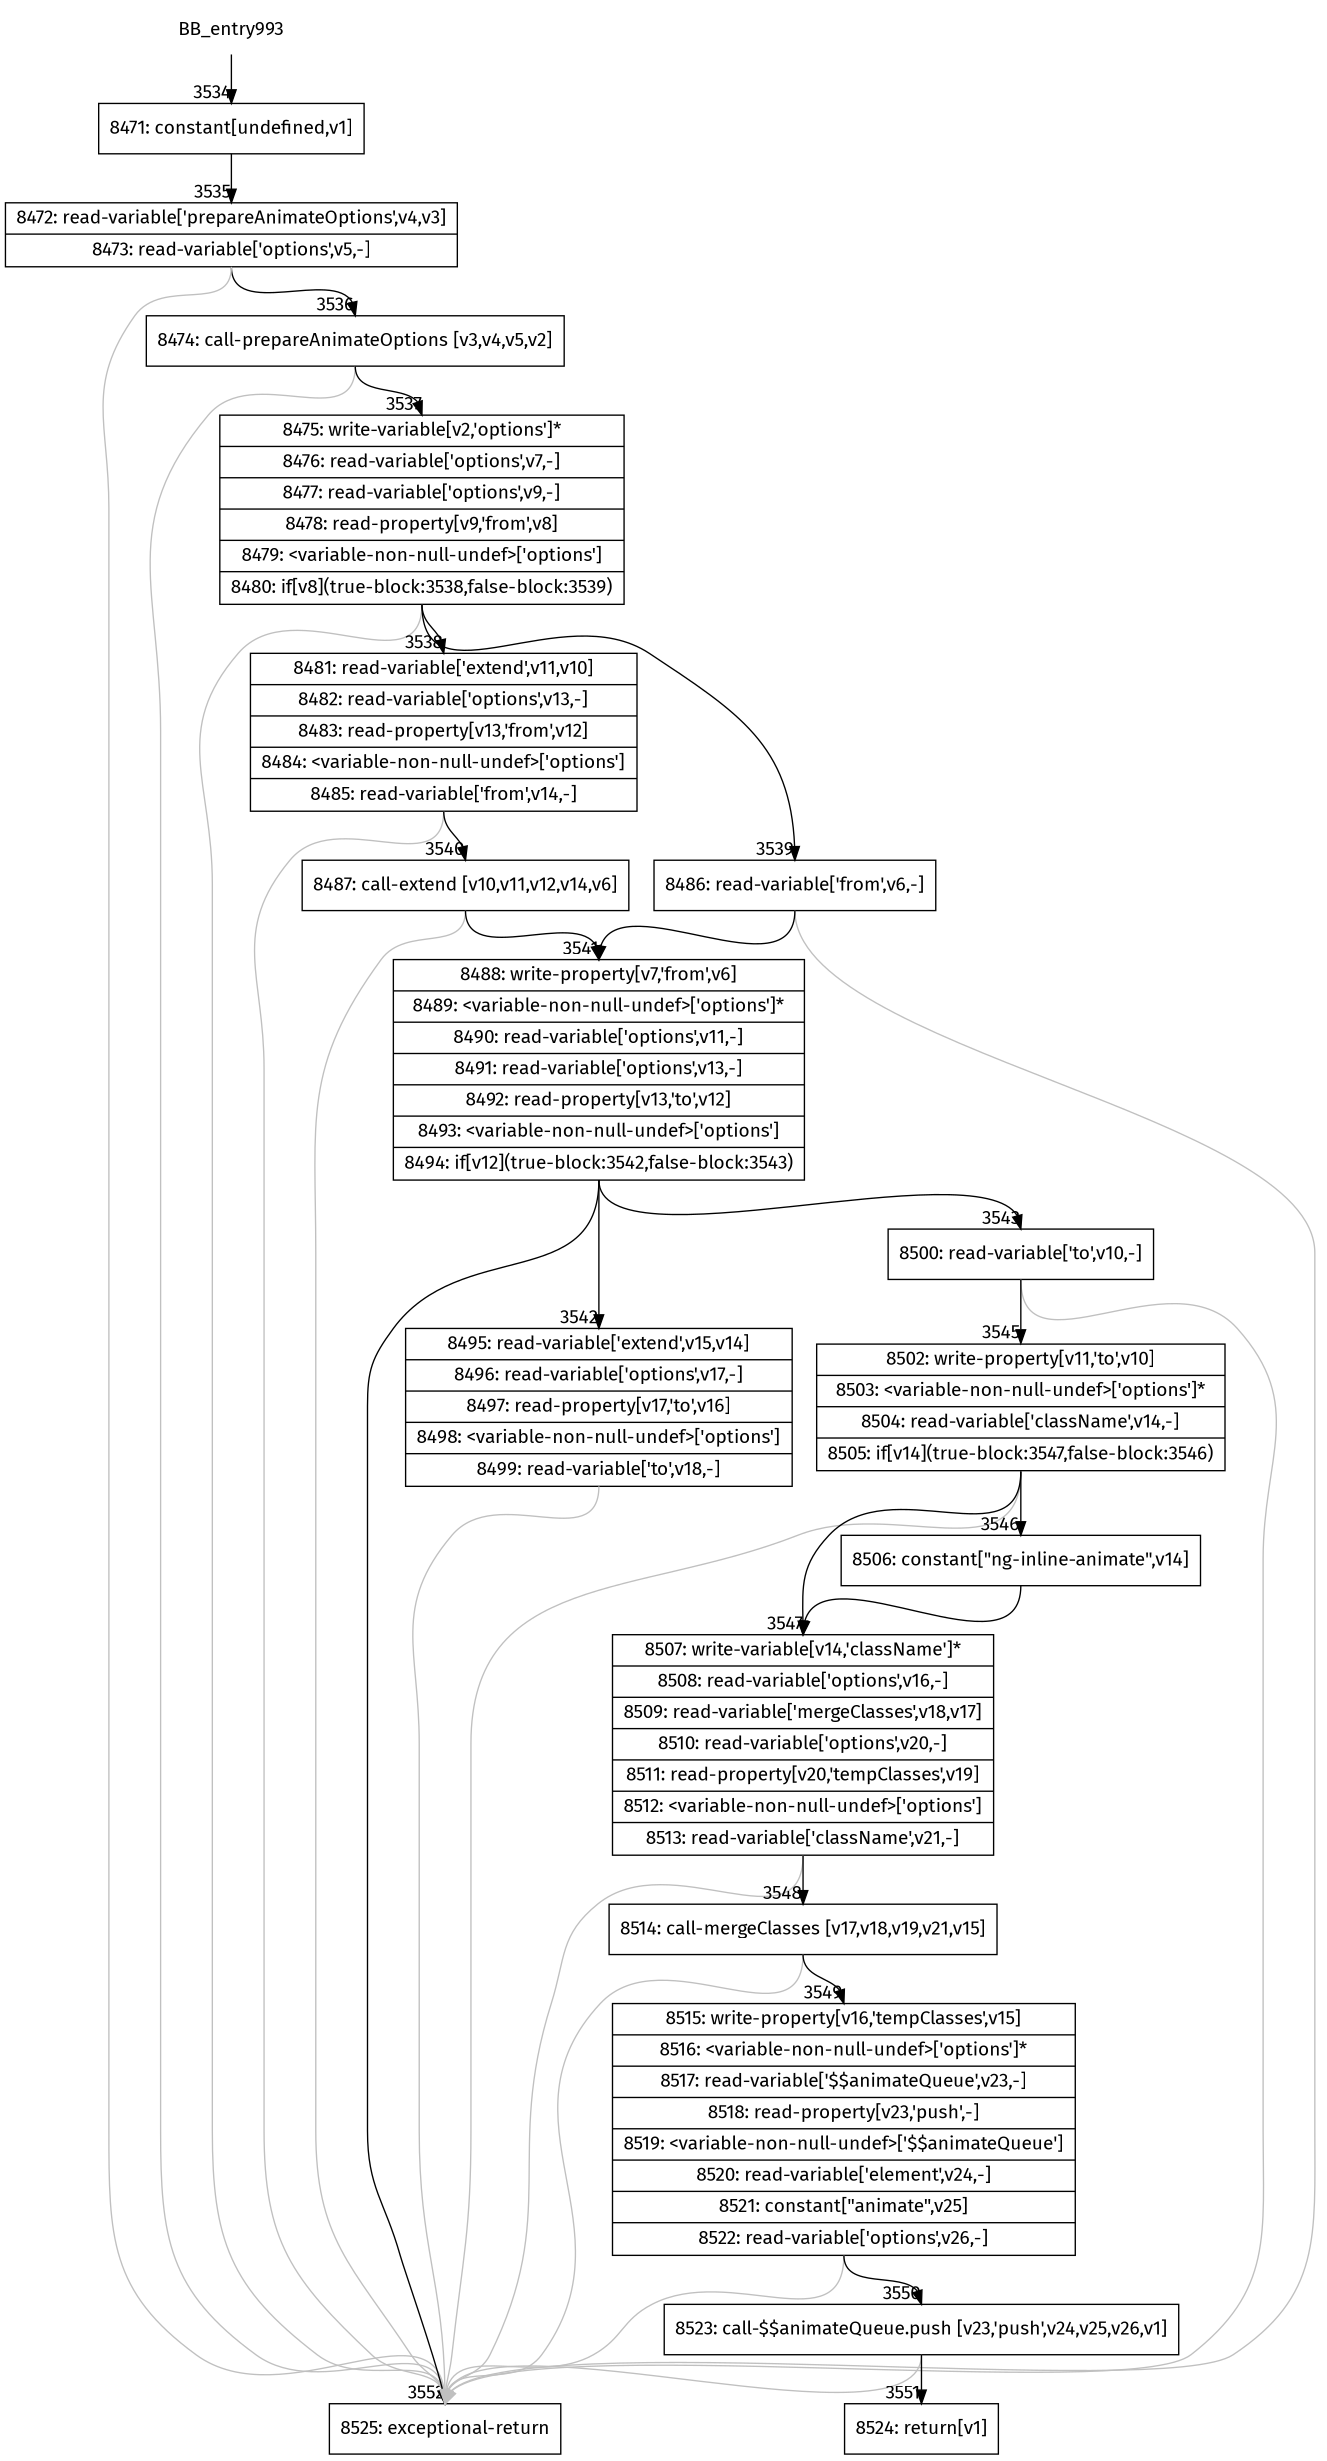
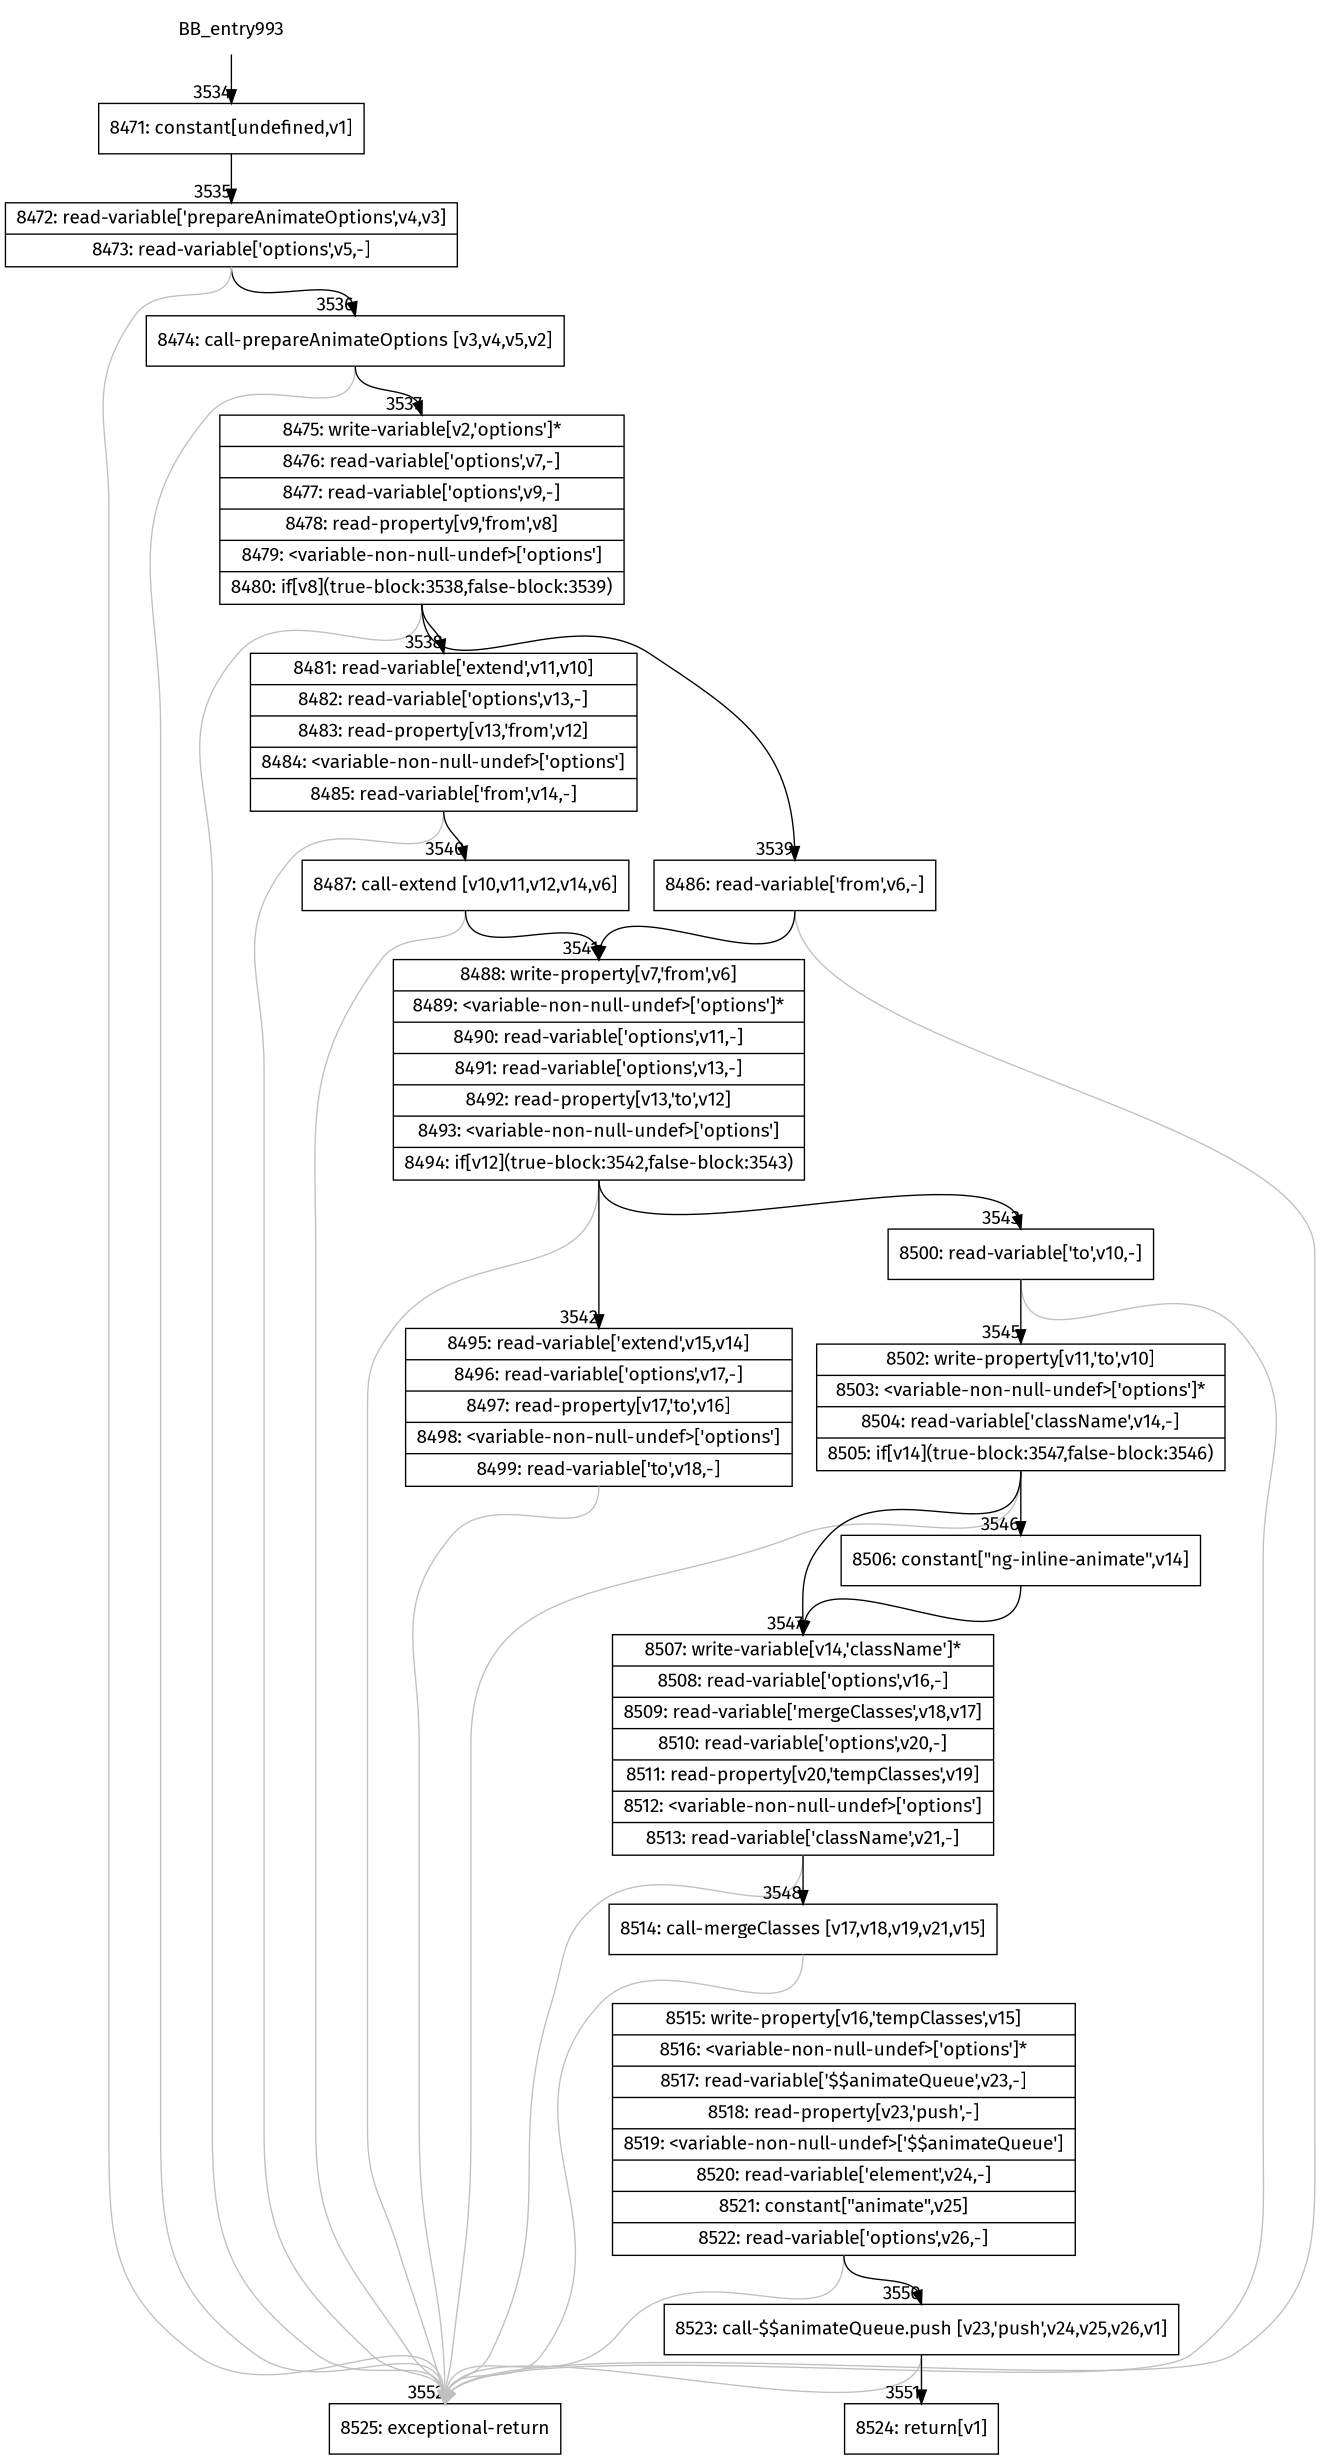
edge "8488: write-property[v7,'from',v6]" -> "8525: exceptional-return": color black -> gray
edge "8514: call-mergeClasses [v17,v18,v19,v21,v15]" -> "8515: write-property[v16,'tempClasses',v15]": removed
